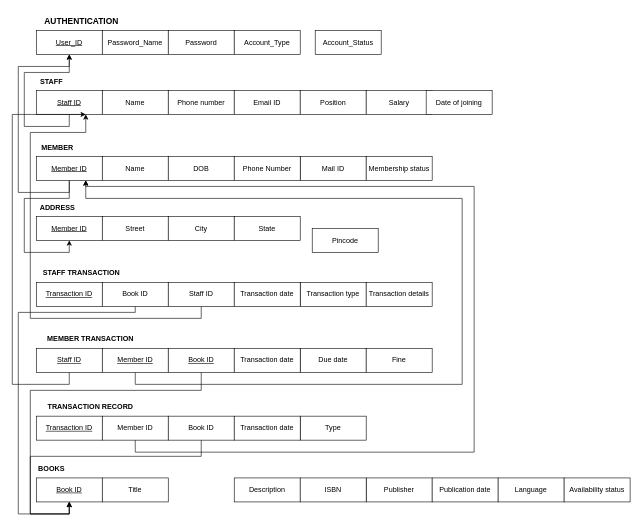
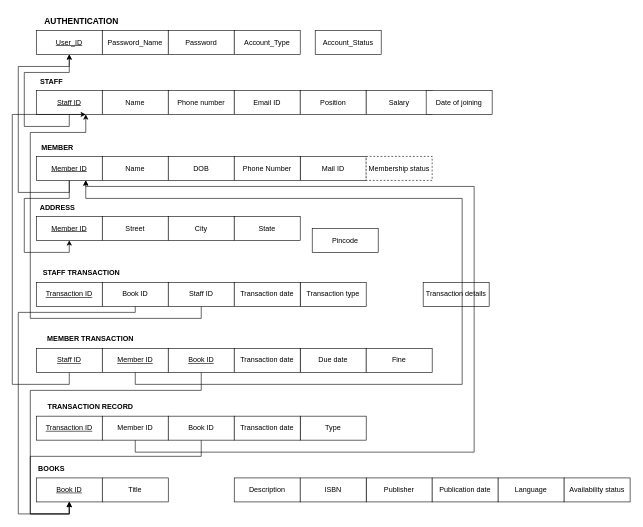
node "Membership status": style solid -> dashed
node "Transaction details": moved (399, 294) -> (456, 294)
